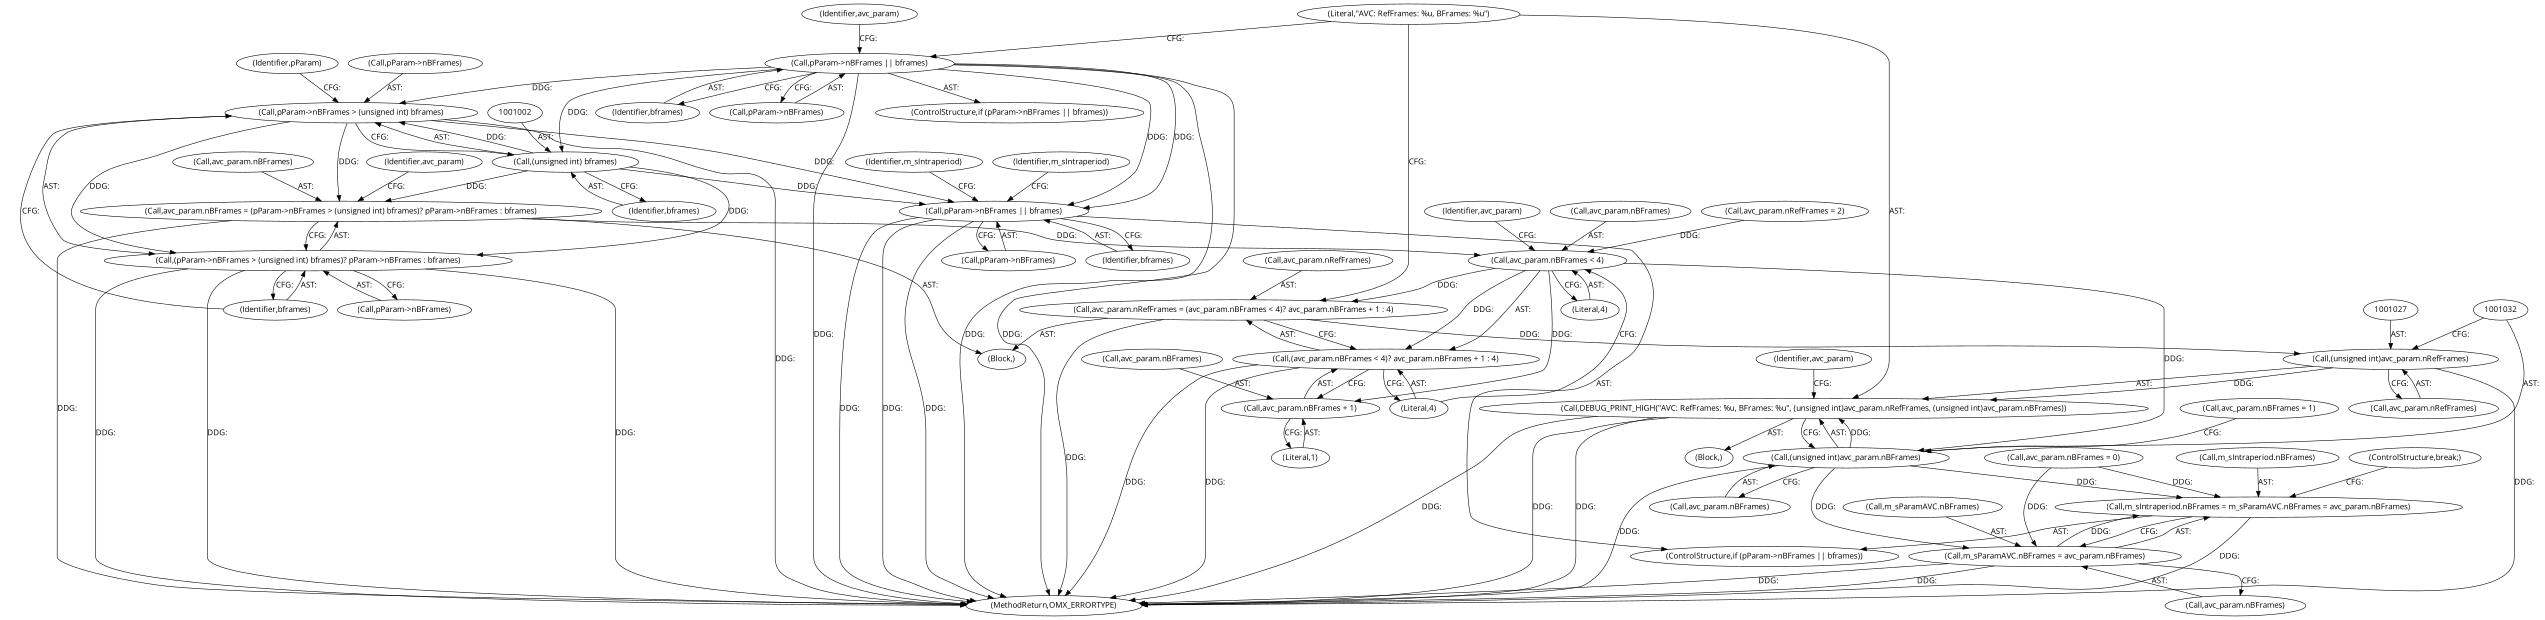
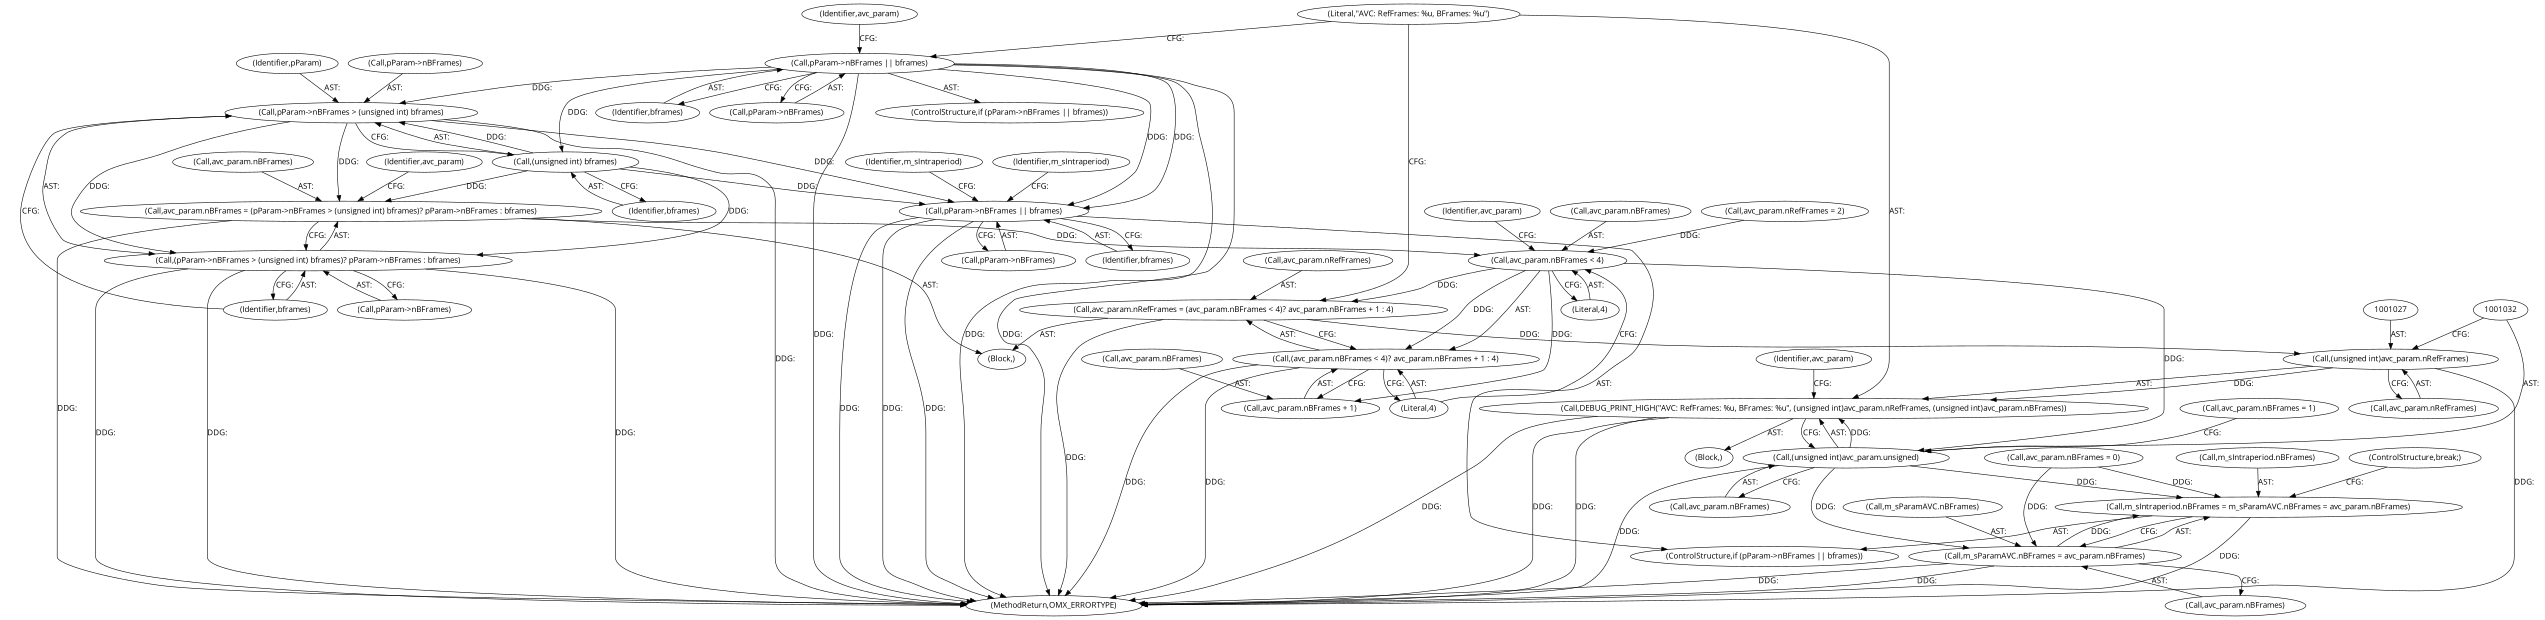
edge "(Identifier,pParam)" -> "(Call,pParam->nBFrames > (unsigned int) bframes)": label "CFG: " -> "AST: "
node "1001002": removed
node "(Literal,1)": removed
node "(Call,(unsigned int)avc_param.nBFrames)": label "(Call,(unsigned int)avc_param.nBFrames)" -> "(Call,(unsigned int)avc_param.unsigned)"
